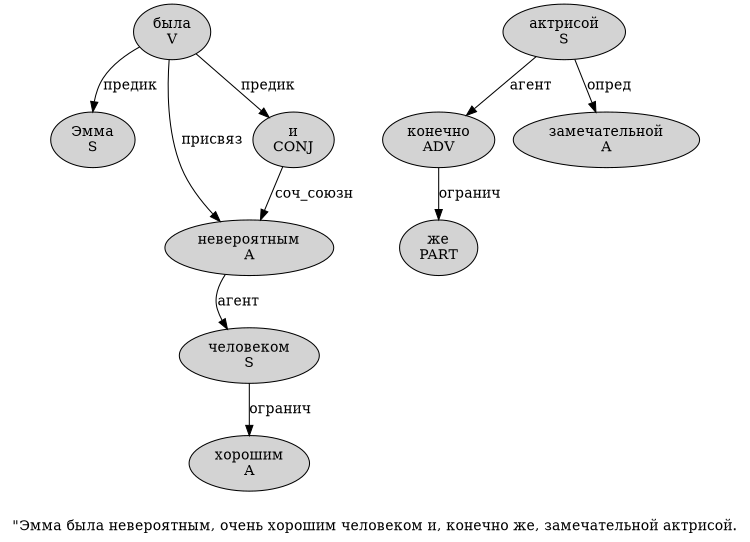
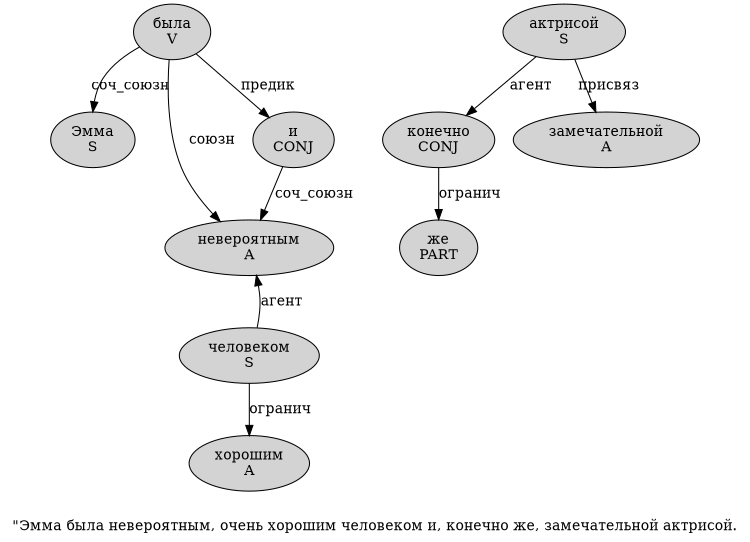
edge "была V" -> "Эмма S": label "предик" -> "соч_союзн"
edge "актрисой S" -> "замечательной A": label "опред" -> "присвяз"
edge "была V" -> "невероятным A": label "присвяз" -> "союзн"
node "конечно ADV": label "конечно ADV" -> "конечно CONJ"
edge "невероятным A" -> "человеком S": reversed
